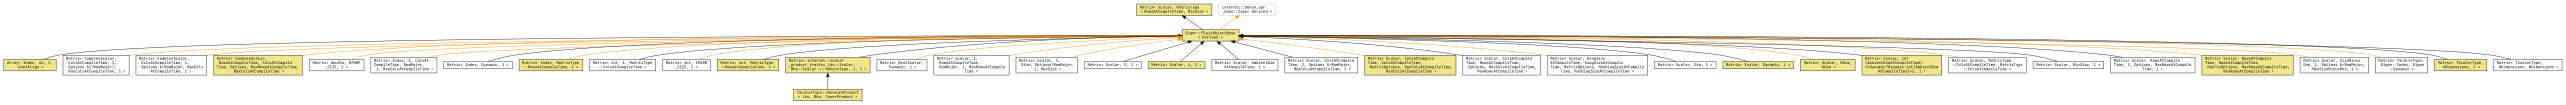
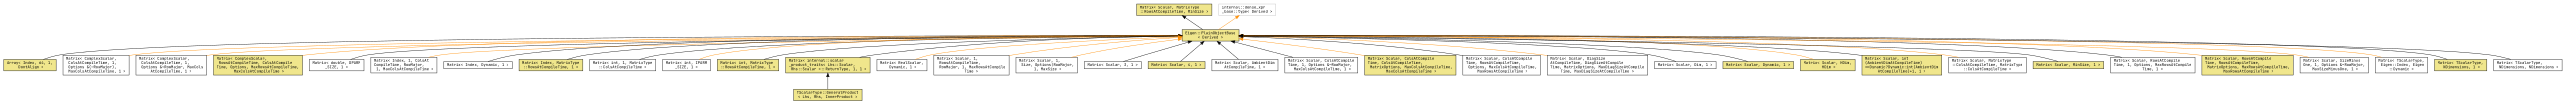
edge "Matrix< Index, MatrixType ::RowsAtCompileTime, 1 >" -> "Eigen::PlainObjectBase < Derived >": color darkorange -> black
edge "Matrix< double, DPARM _SIZE, 1 >" -> "Eigen::PlainObjectBase < Derived >": color darkorange -> black
node "Matrix< Scalar, MinSize, 1 >": fillcolor white -> khaki
